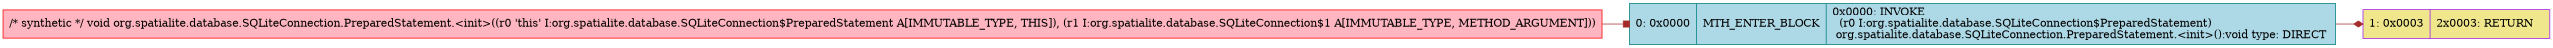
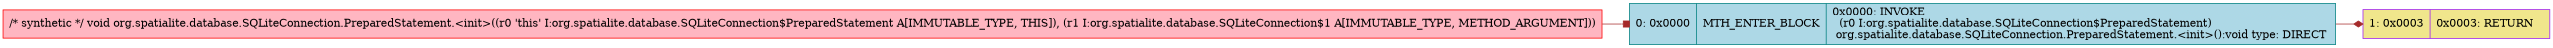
node "1: 0x0003": text "2x0003: RETURN" -> "0x0003: RETURN"
